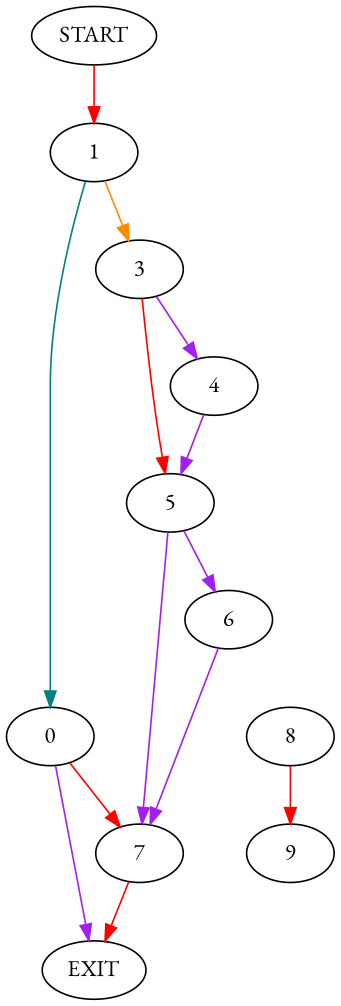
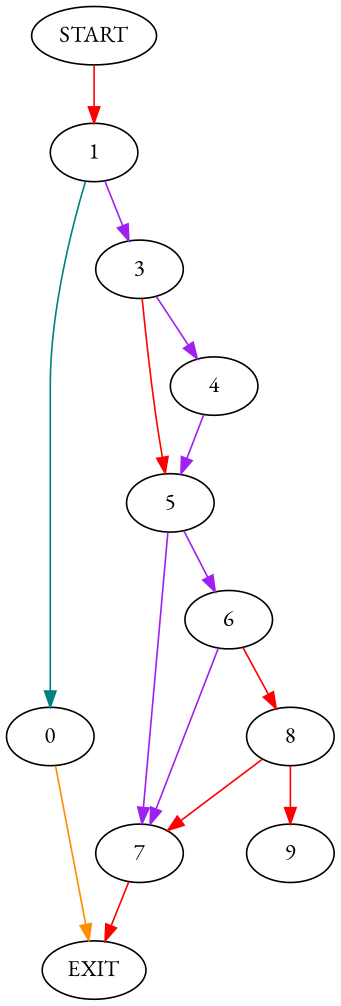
edge "1" -> "3": color darkorange -> purple
edge "6" -> "8": added
edge "0" -> "7": now "8" -> "7"
edge "0" -> "EXIT": color purple -> darkorange
